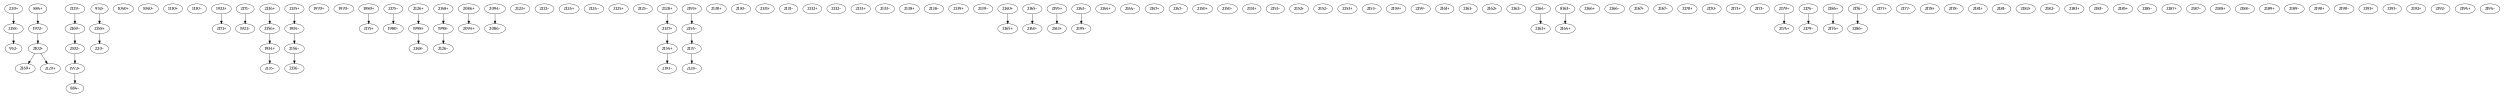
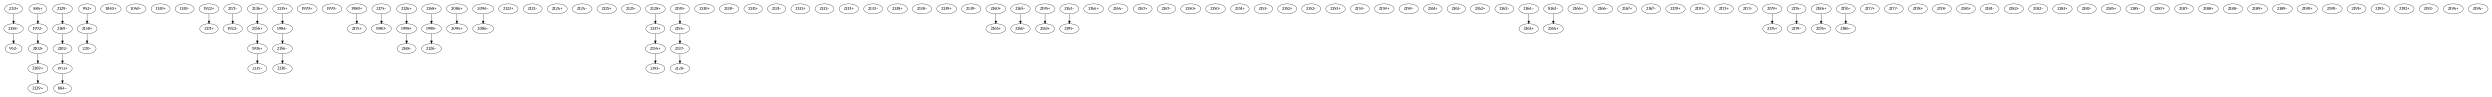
node "1934-": label "1934-" -> "1984-"
edge "2102+" -> "2129+": now "2169+" -> "2129+"
